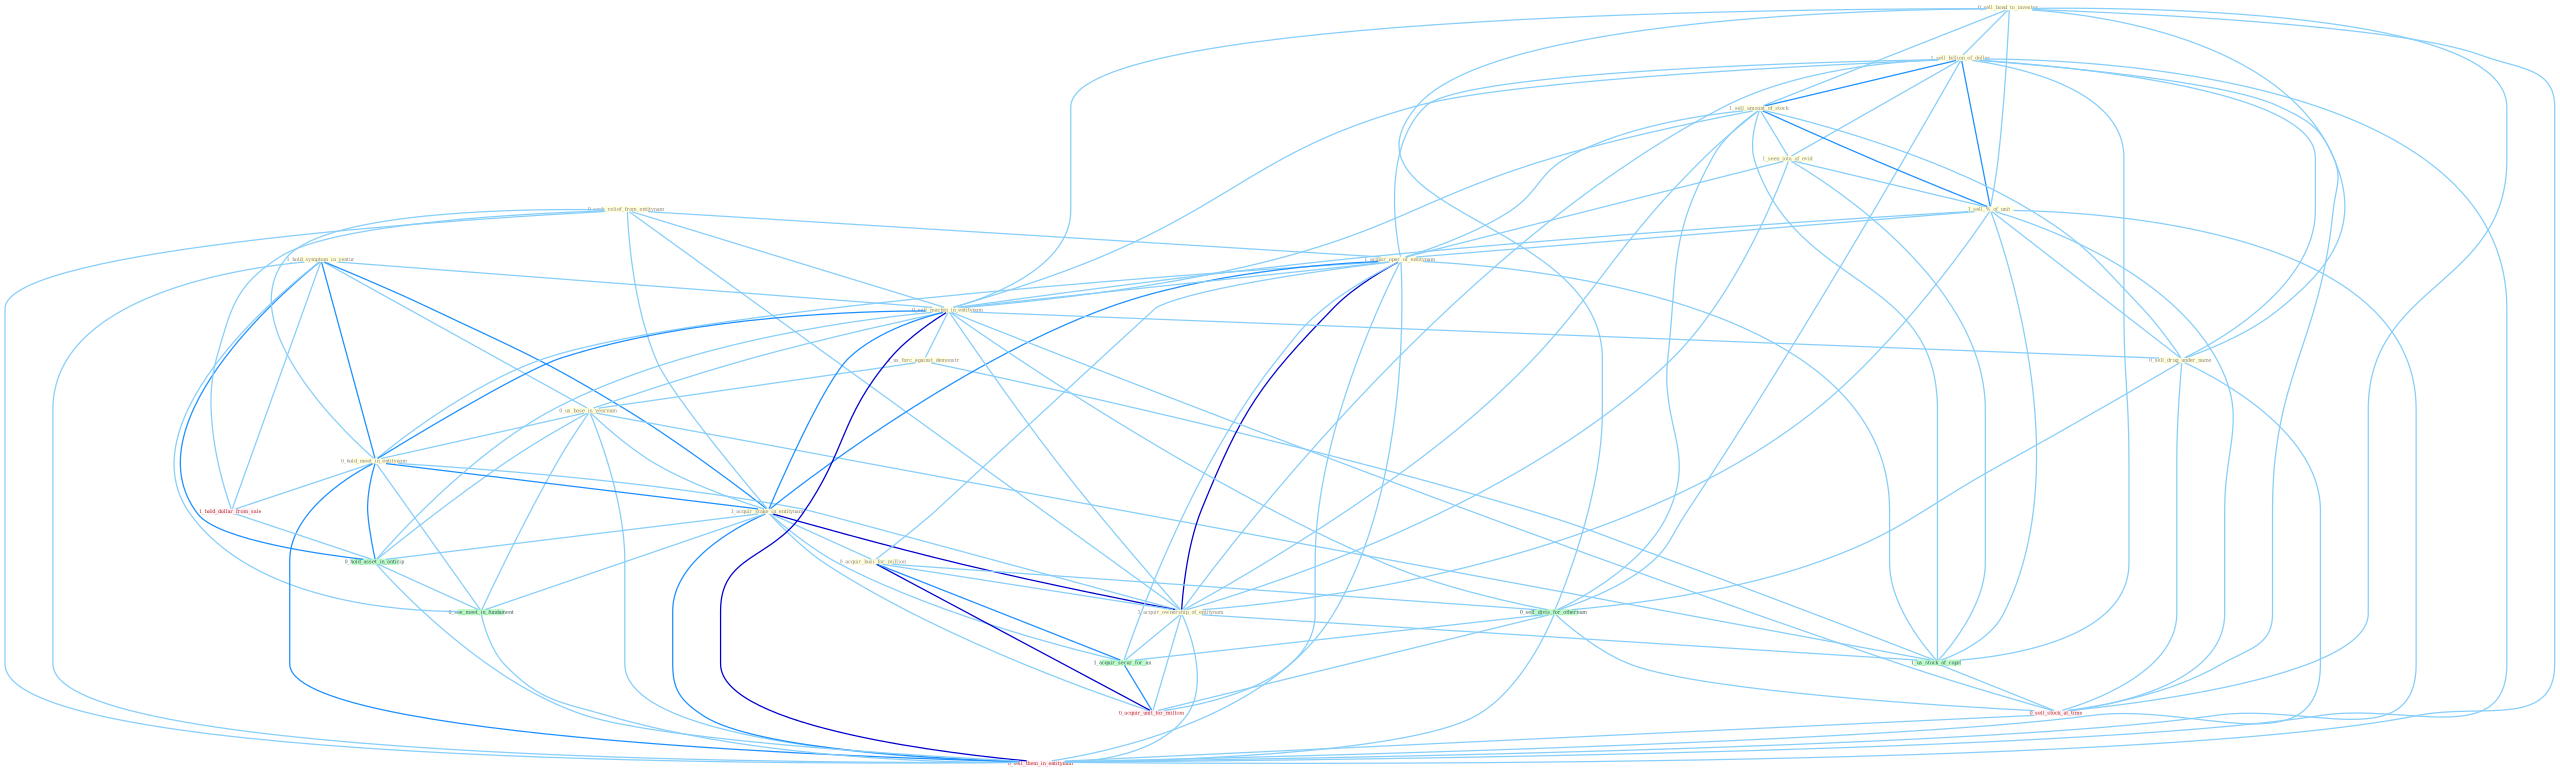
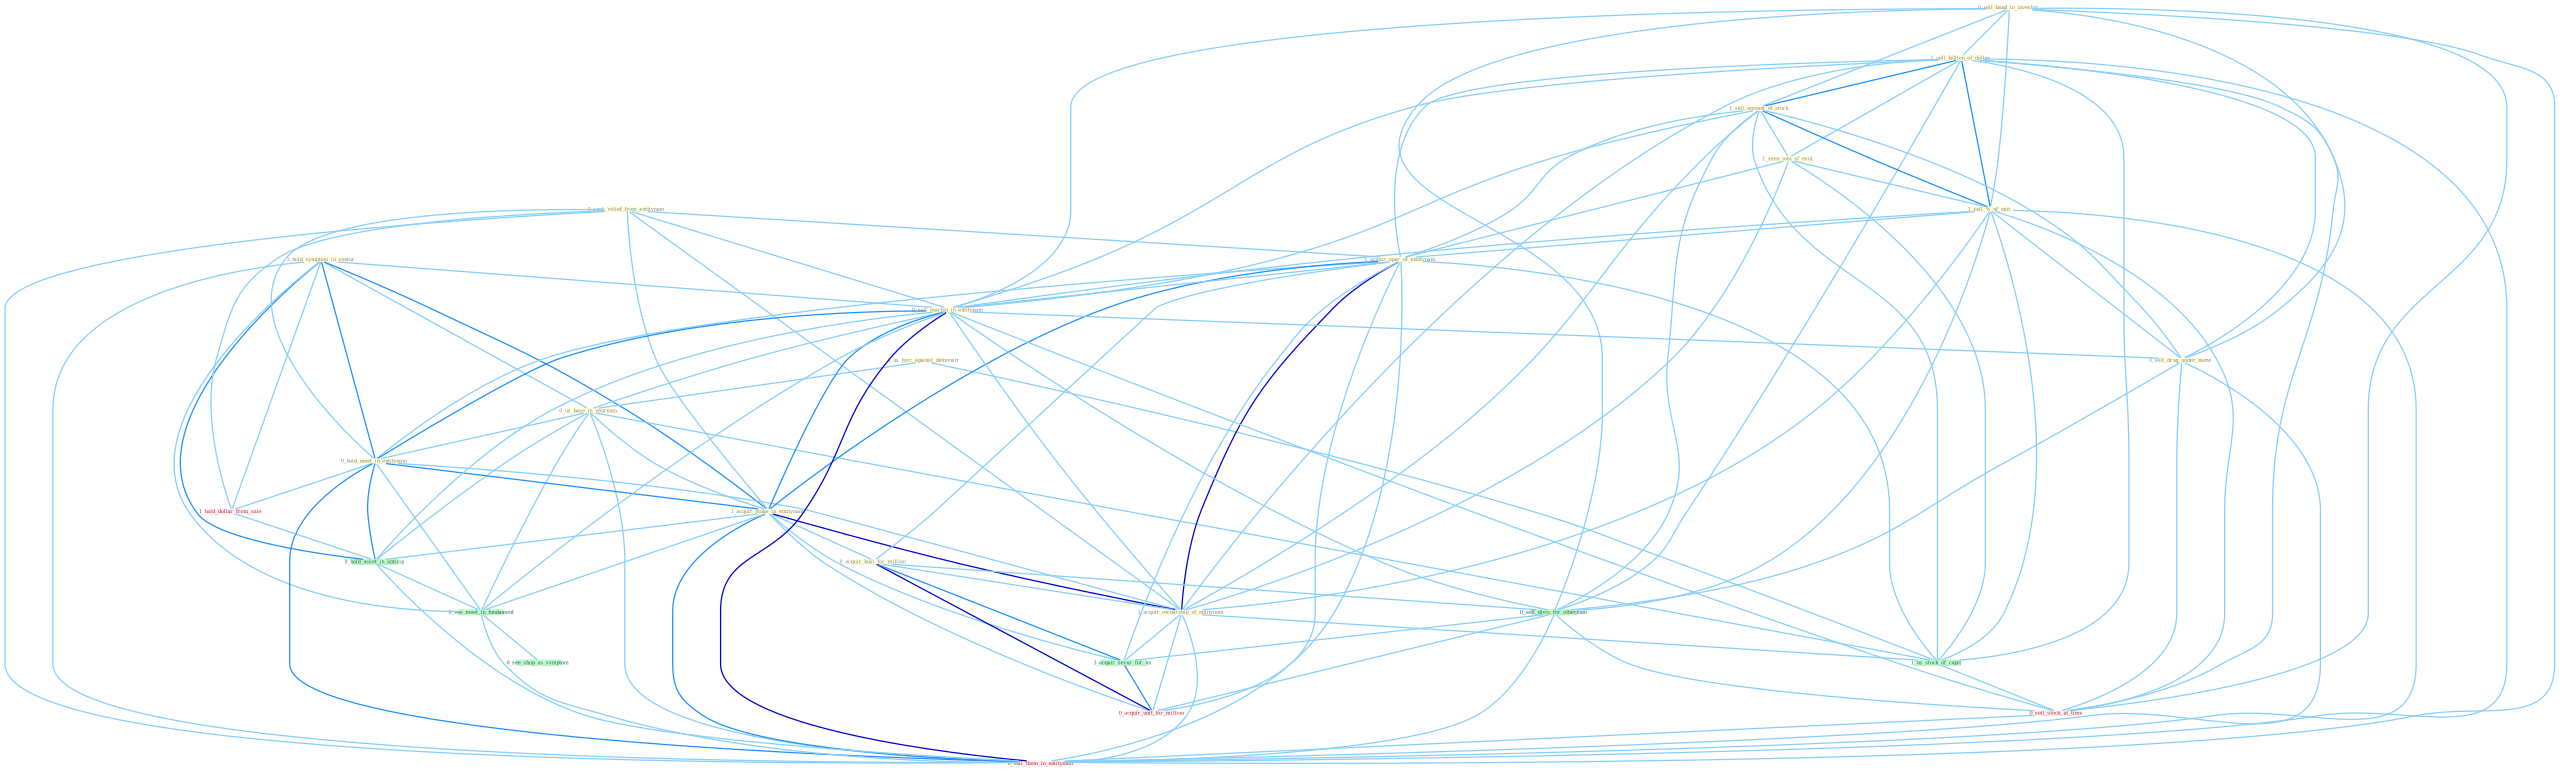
edge "0_sell_machin_in_entitynam" -- "1_us_forc_against_demonstr": now "0_sell_machin_in_entitynam" -- "0_see_meet_in_fundament"
edge "1_sell_%_of_unit" -- "0_sell_divis_for_othernum": added
node "0_see_shop_as_symptom": added
